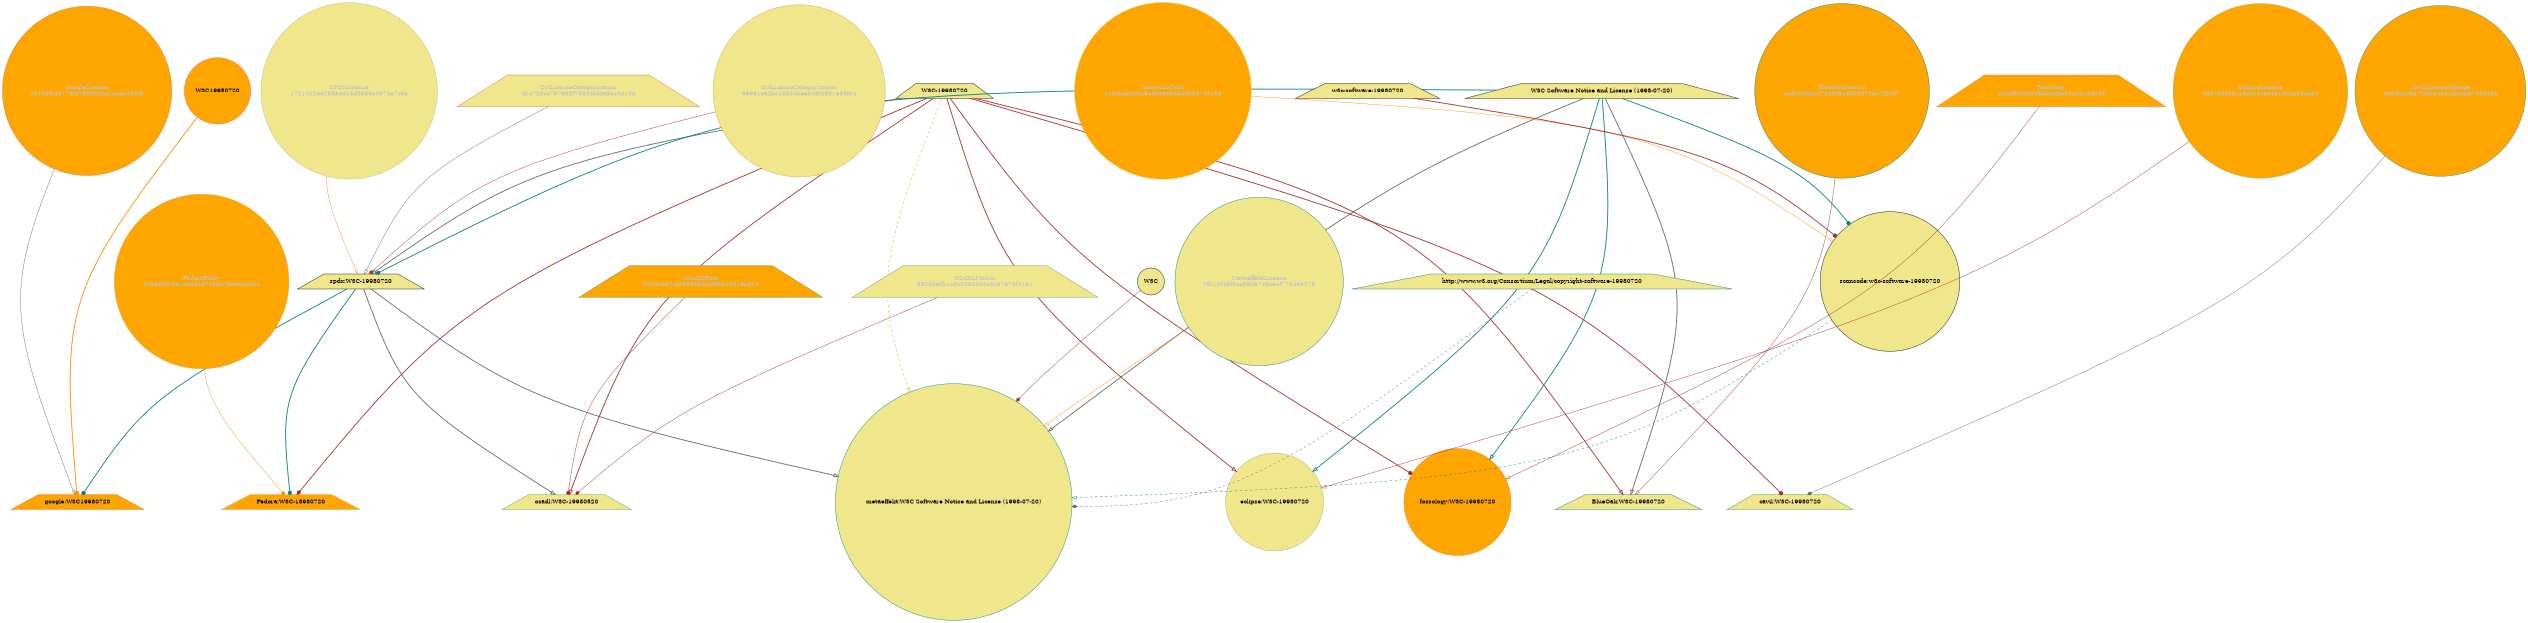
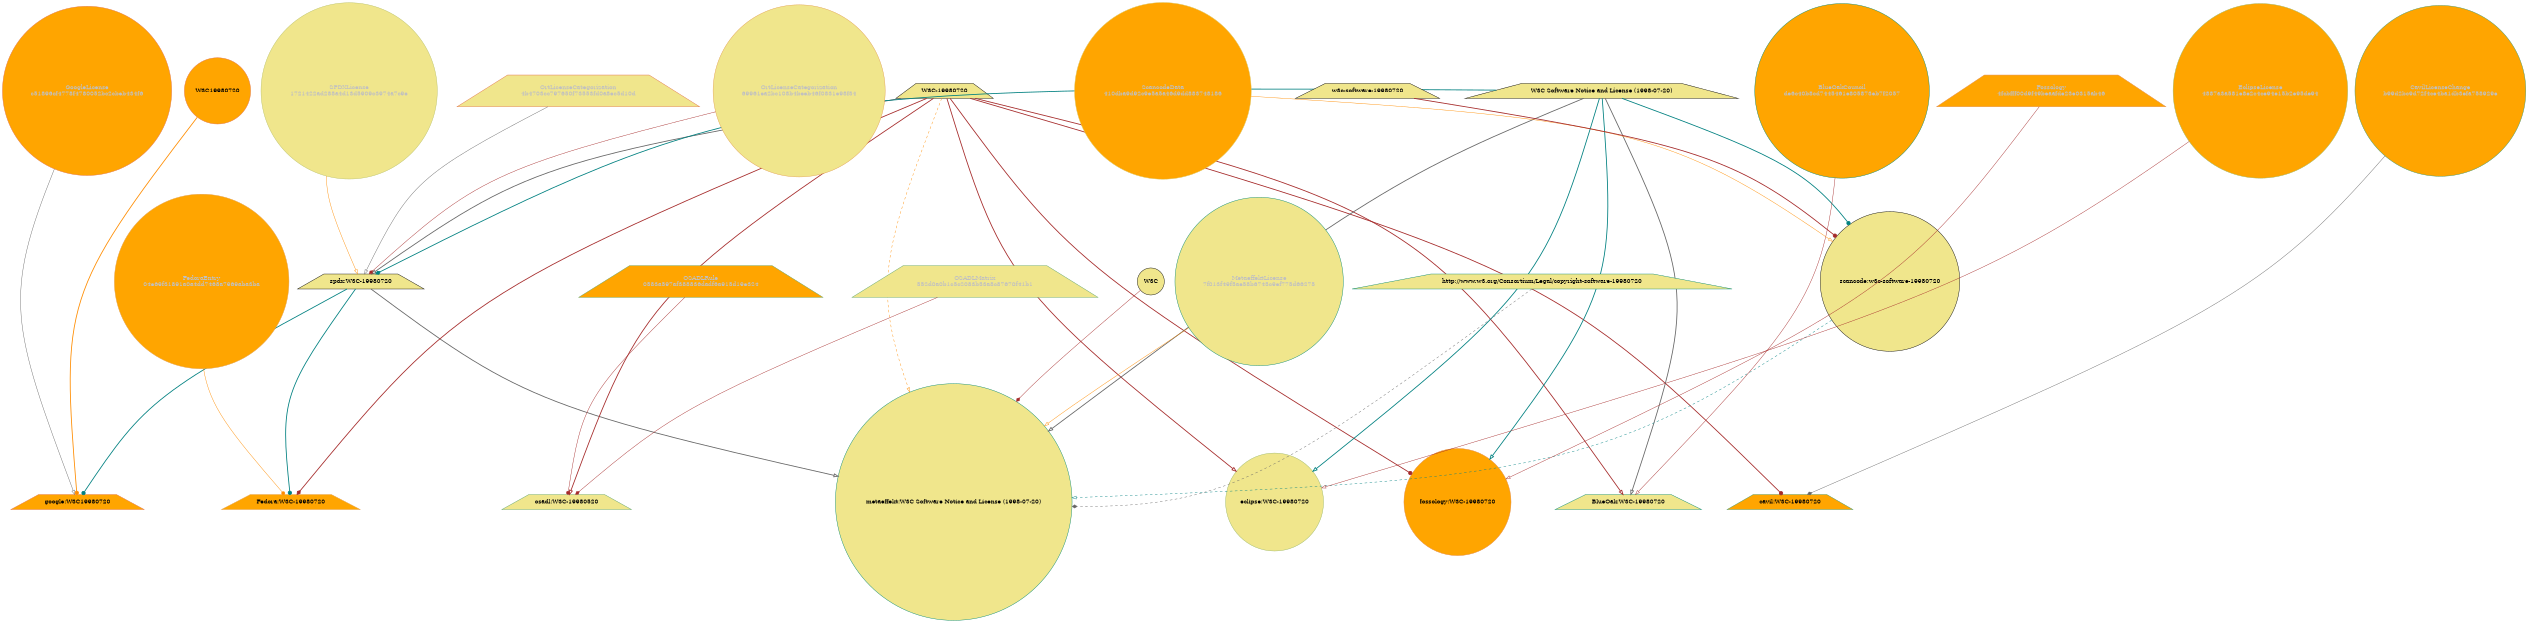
edge "spdx:W3C-19980720" -> "osadl:W3C-19980520": removed
node "Fedora:W3C-18980720": label "Fedora:W3C-18980720" -> "Fedora:W3C-19980720"
node "cavil:W3C-19980720": fillcolor khaki -> orange
